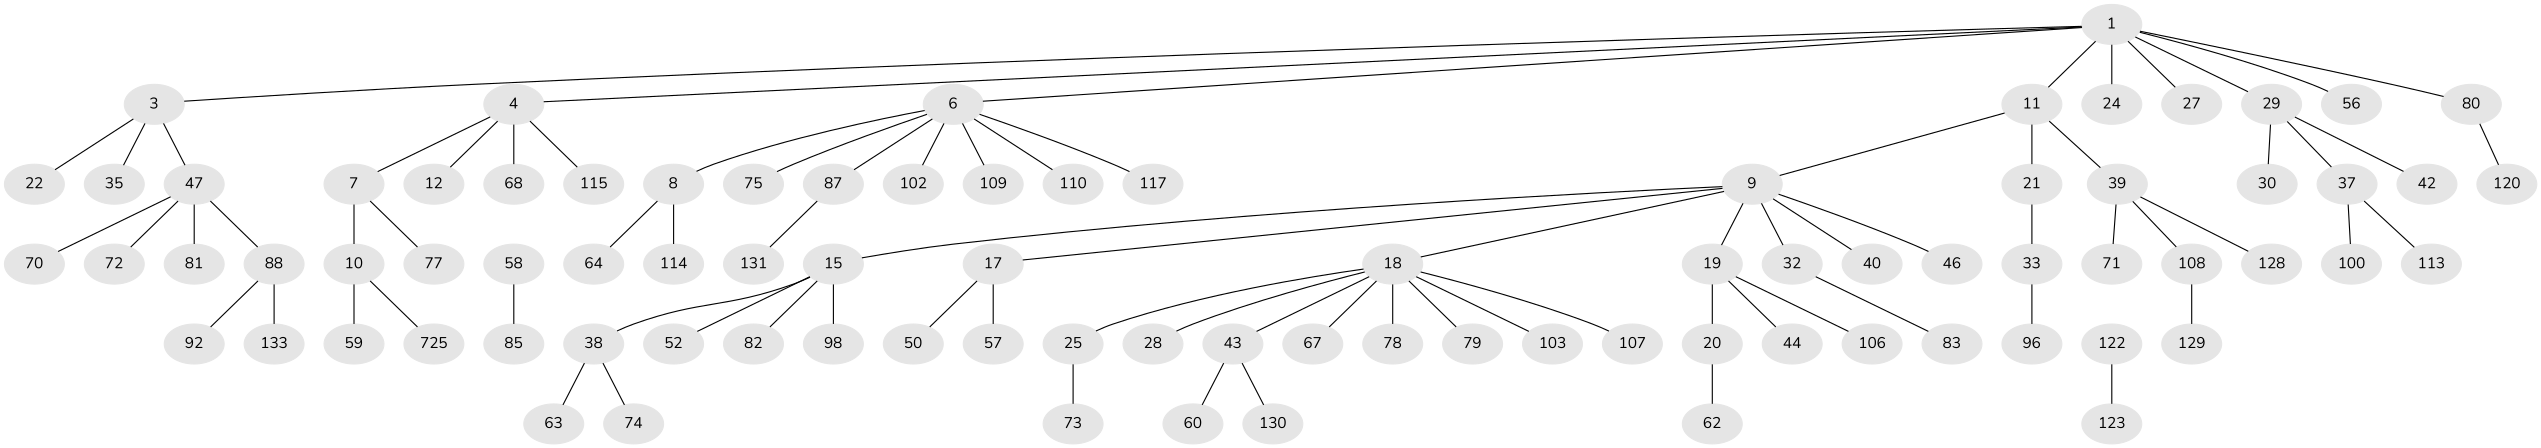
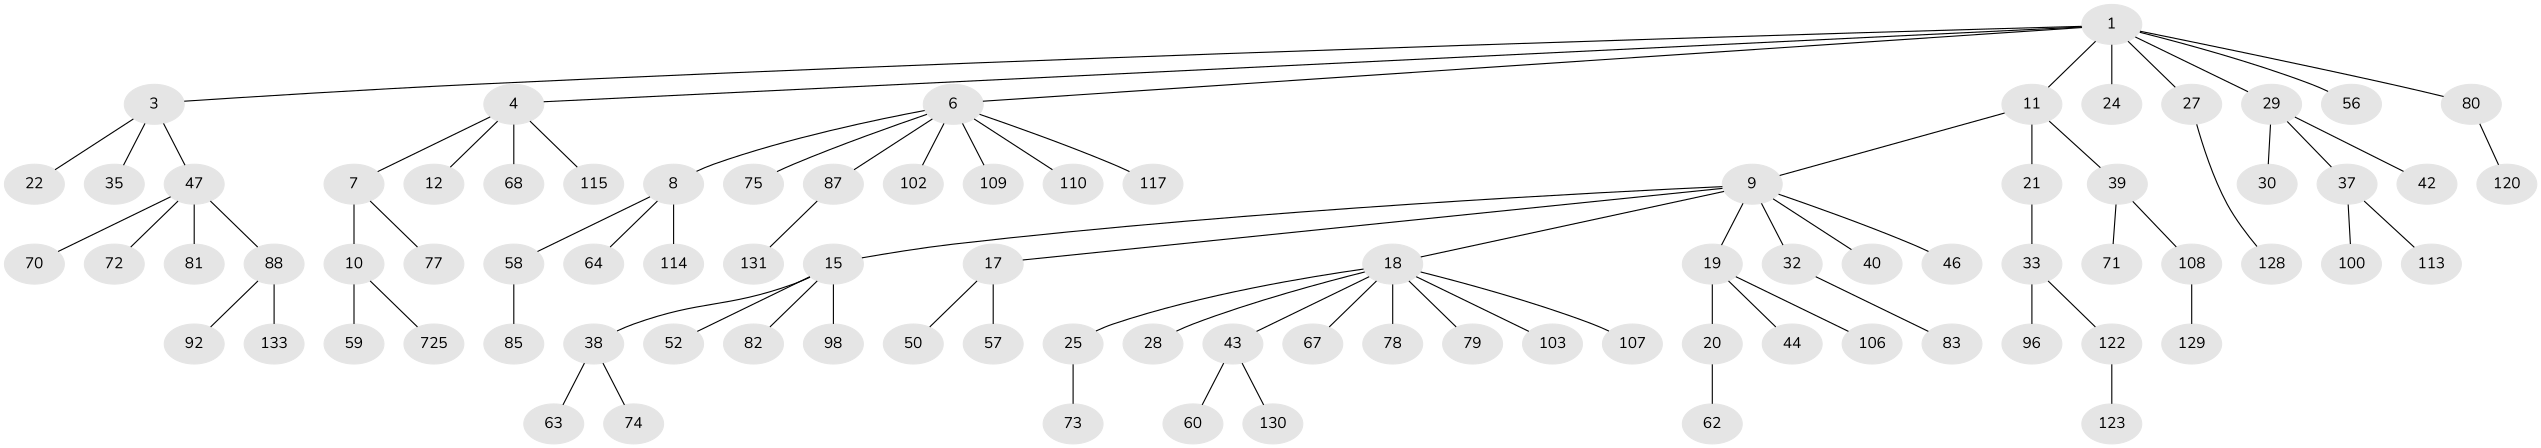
edge "8" -- "58": added
edge "39" -- "128": now "27" -- "128"
edge "33" -- "122": added
